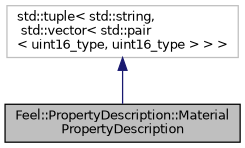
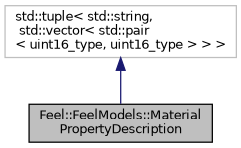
node "Feel::PropertyDescription::Material PropertyDescription": label "Feel::PropertyDescription::Material PropertyDescription" -> "Feel::FeelModels::Material PropertyDescription"
